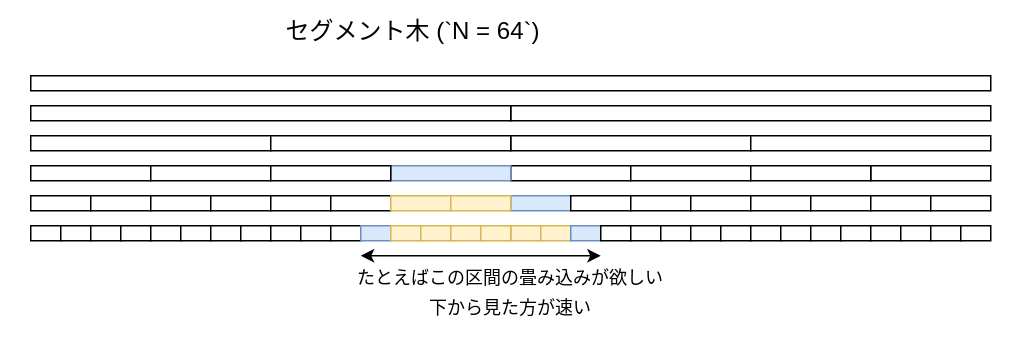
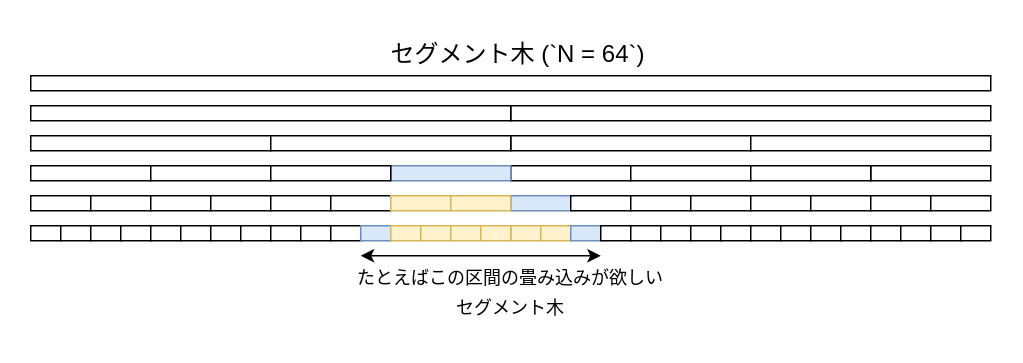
node "セグメント木 (`N = 64`)": moved (413, 31) -> (518, 53)
node "下から見た方が速い": label "下から見た方が速い" -> "セグメント木"
